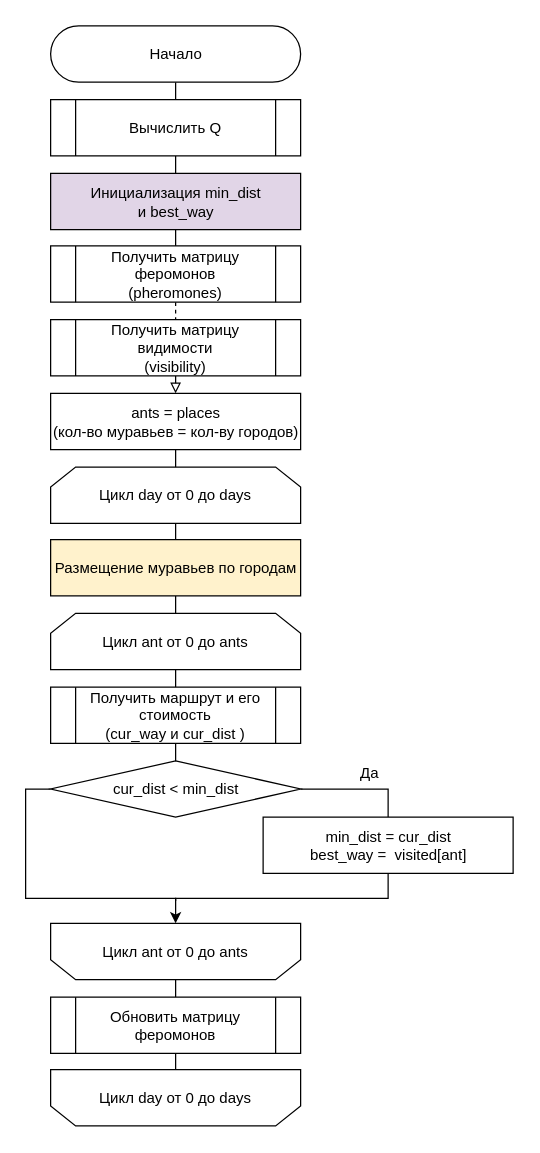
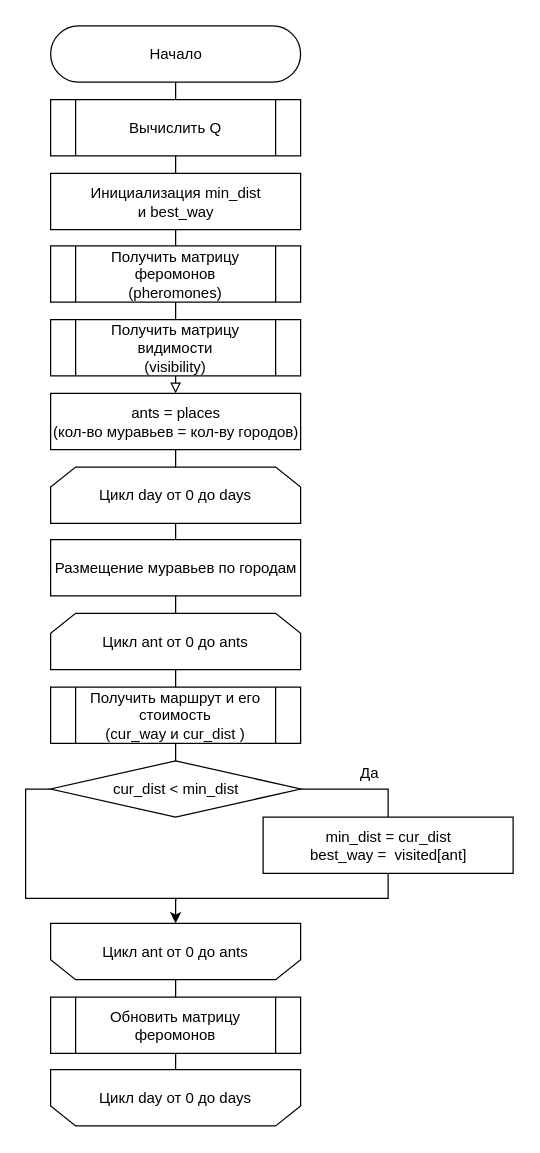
node "Инициализация min_dist и best_way": fillcolor #e1d5e7 -> #ffffff
edge "Получить матрицу феромонов (pheromones)" -- "Получить матрицу видимости (visibility)": style dashed -> solid
node "Размещение муравьев по городам": fillcolor #fff2cc -> #ffffff
